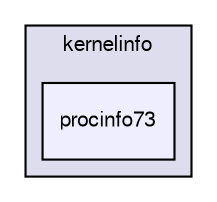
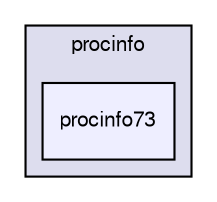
cluster "kernelinfo": label "kernelinfo" -> "procinfo"
